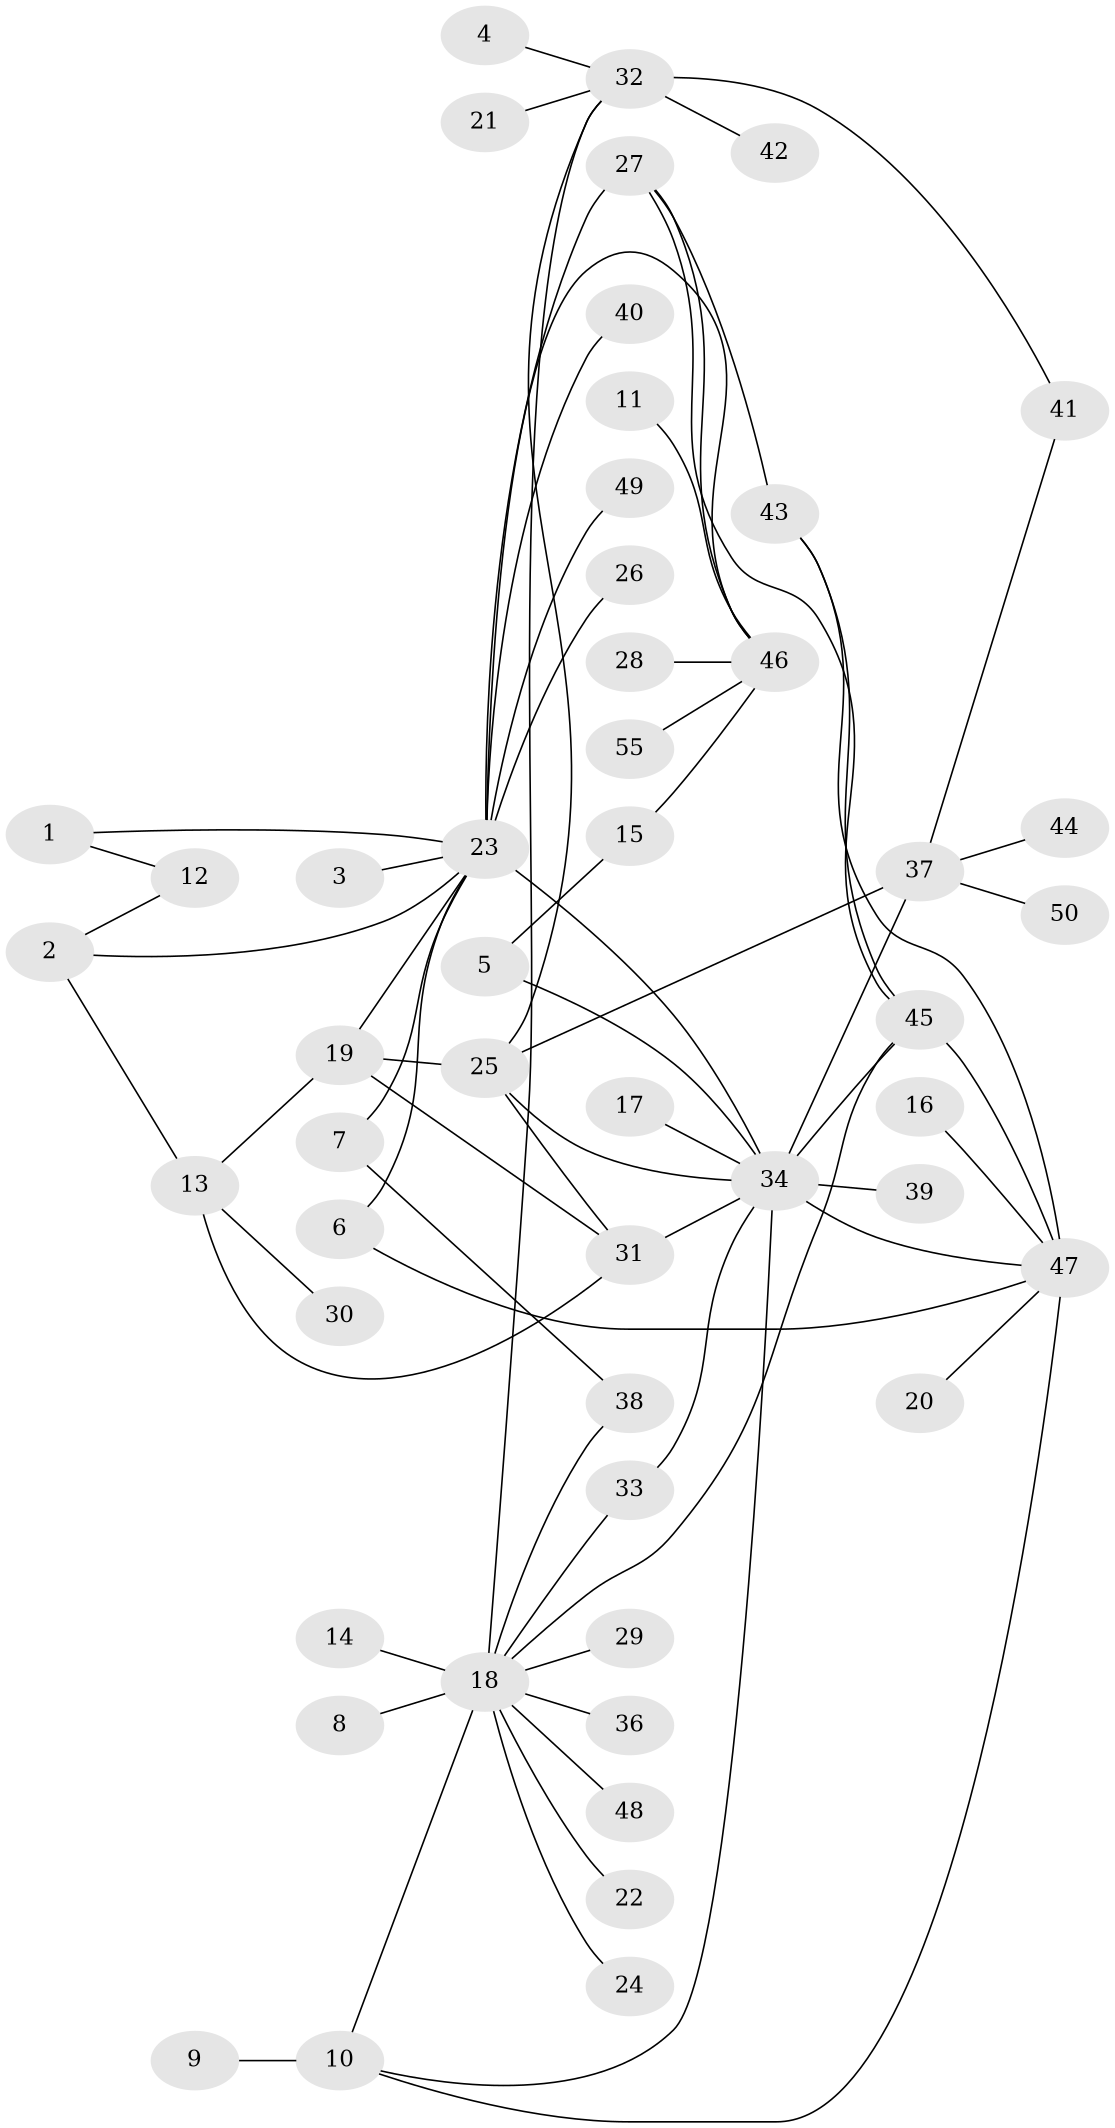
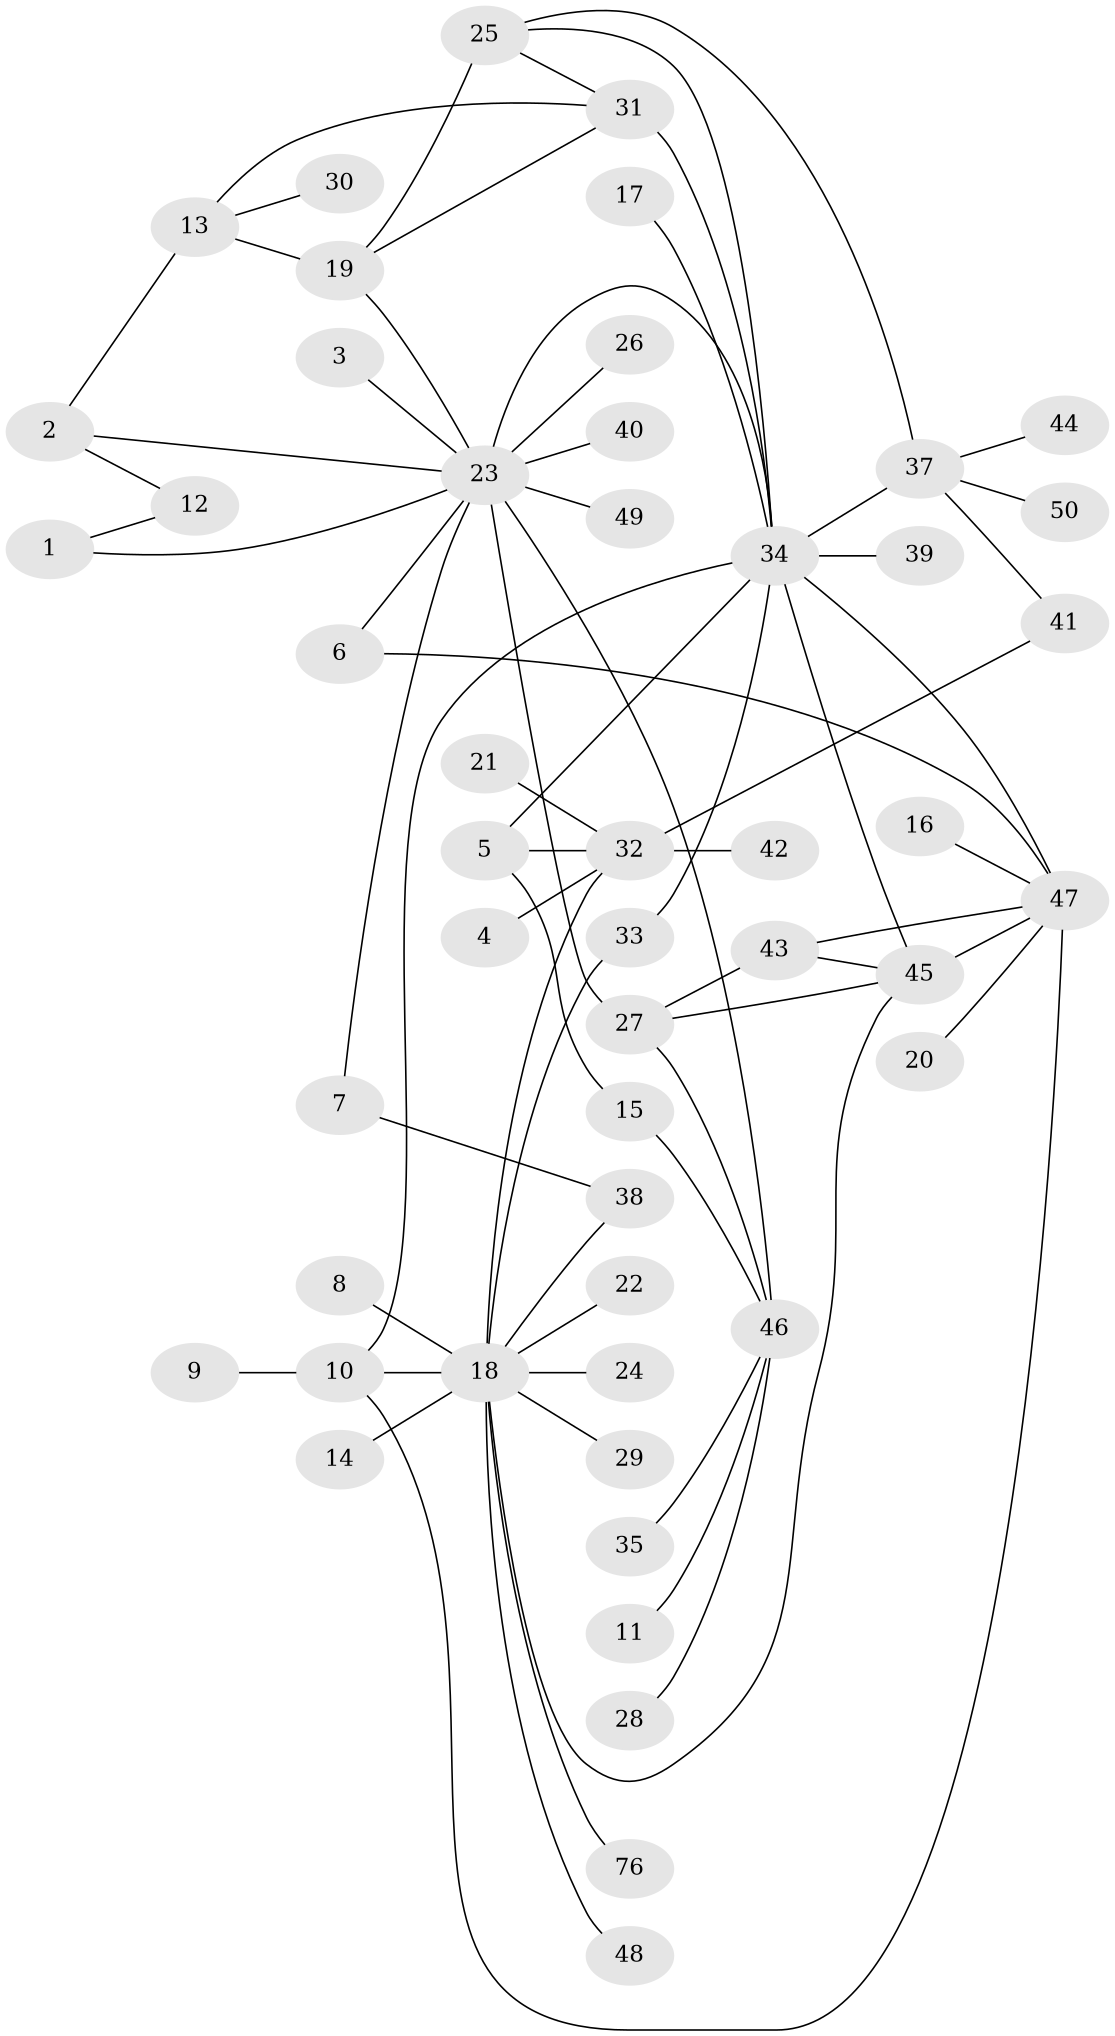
edge "32" -- "25": now "32" -- "5"
node "55": label "55" -> "35"
node "36": label "36" -> "76"
